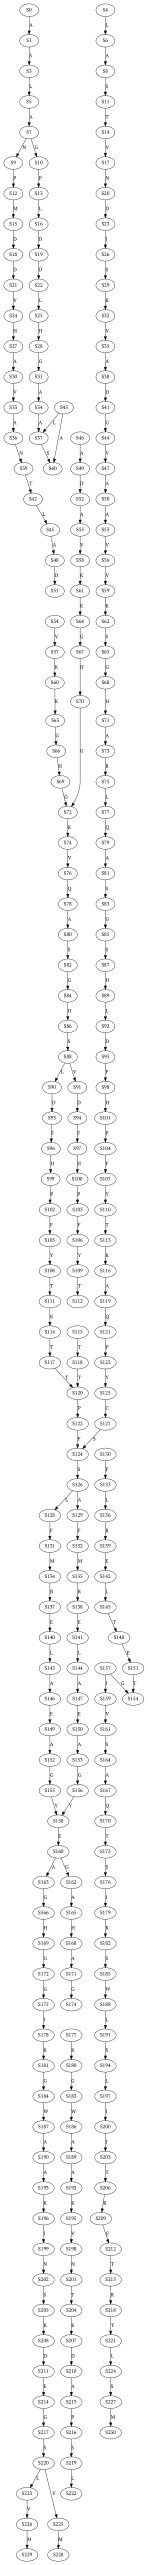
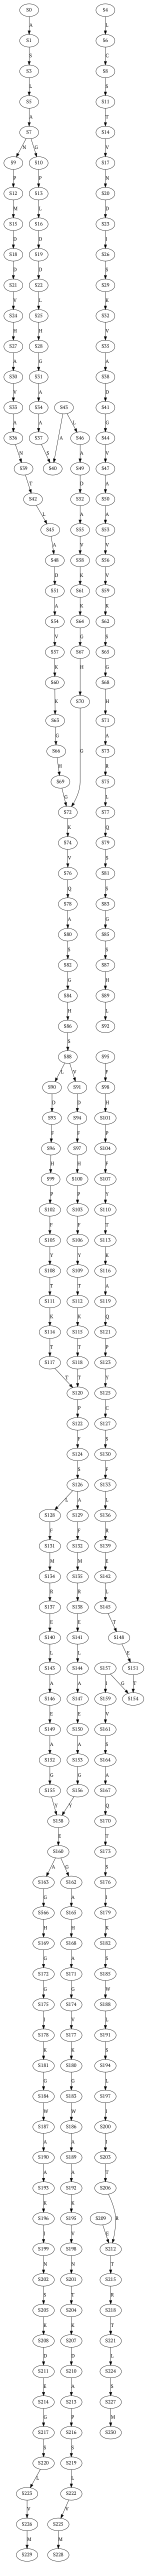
edge "S6" -> "S8": label "A" -> "C"
edge "S43" -> "S37": now "S43" -> "S46"
edge "S51" -> "S54": added, label "A"
edge "S79" -> "S81": label "A" -> "S"
edge "S92" -> "S95": removed, label "D"
edge "S112" -> "S115": added, label "K"
edge "S127" -> "S124": now "S127" -> "S130"
edge "S174" -> "S177": added, label "V"
edge "S206" -> "S209": now "S206" -> "S212"
edge "S220" -> "S225": now "S222" -> "S225"
